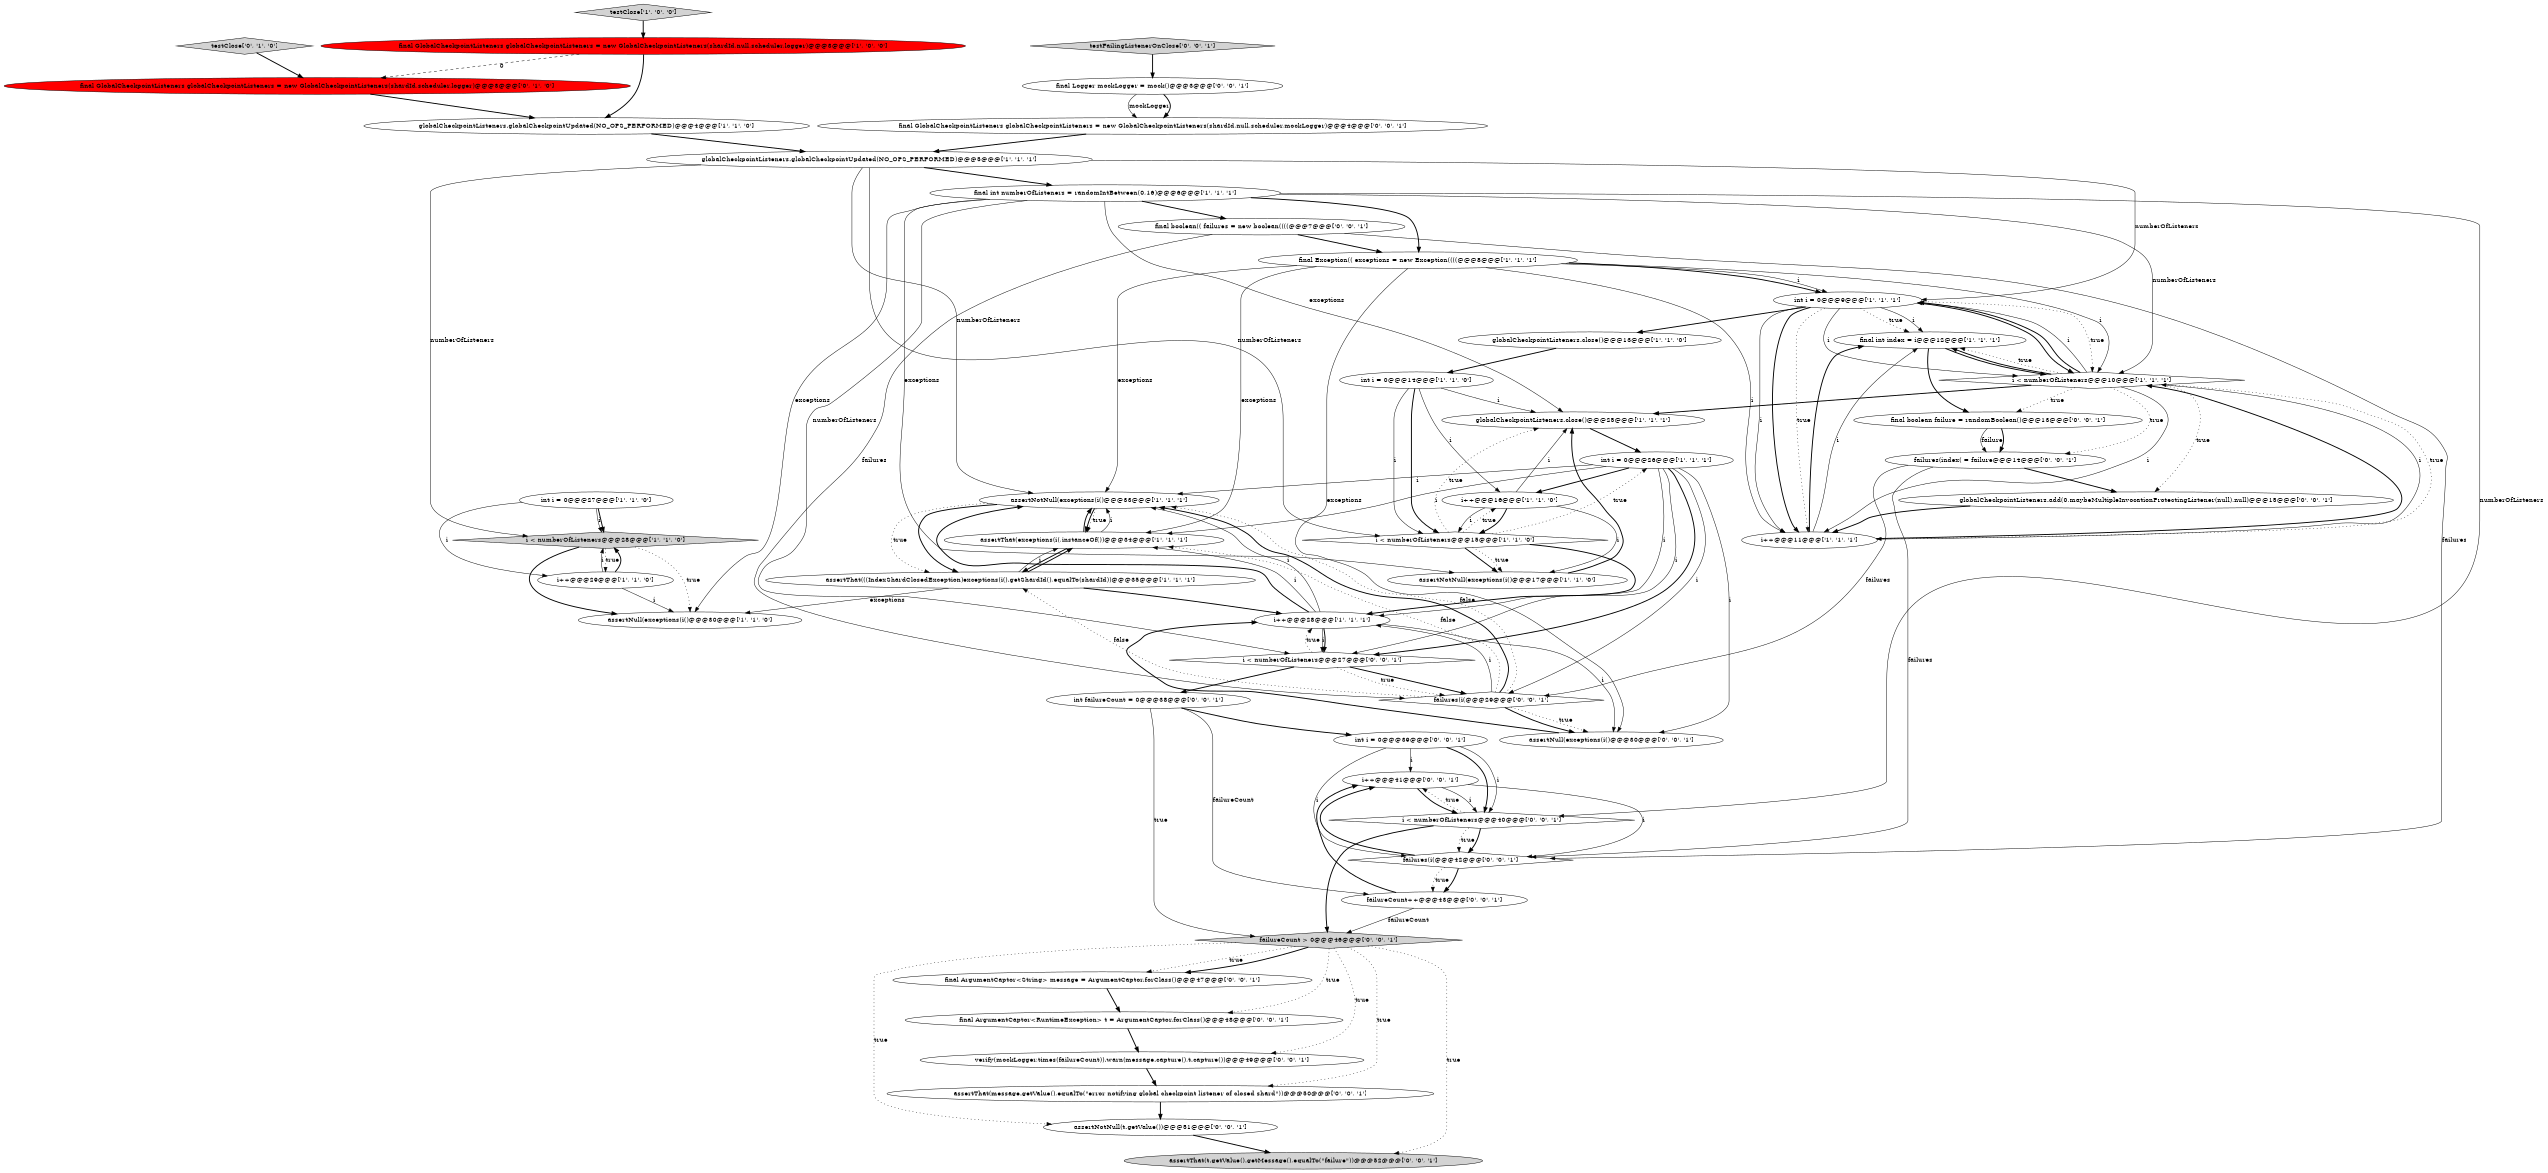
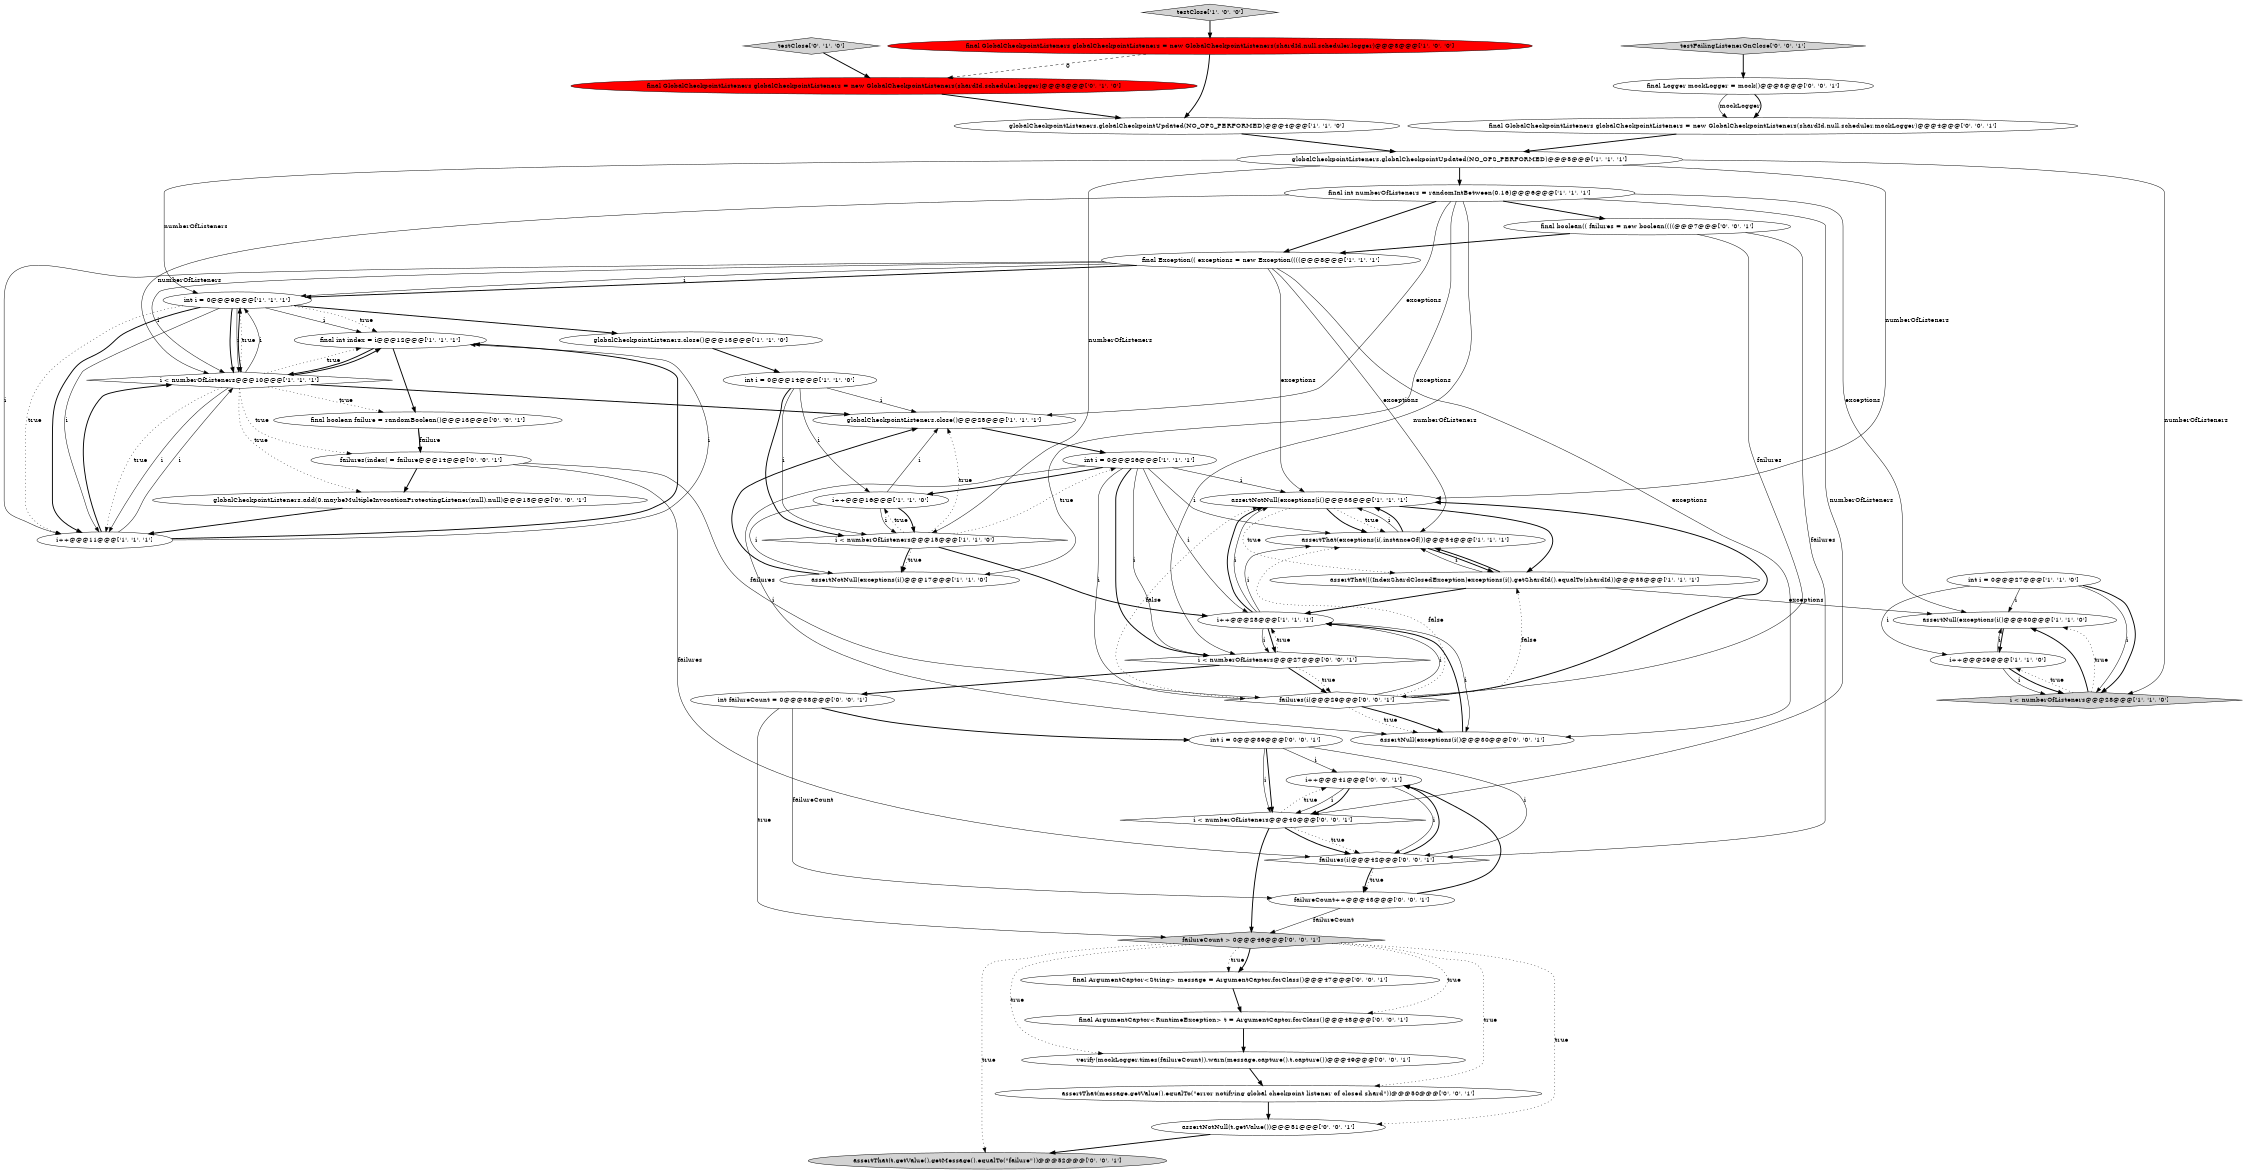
edge "int i = 0@@@27@@@['1', '1', '0']" -> "assertNull(exceptions(i()@@@30@@@['1', '1', '0']": added, label "i"
edge "assertNull(exceptions(i()@@@30@@@['1', '1', '0']" -> "i++@@@29@@@['1', '1', '0']": added
